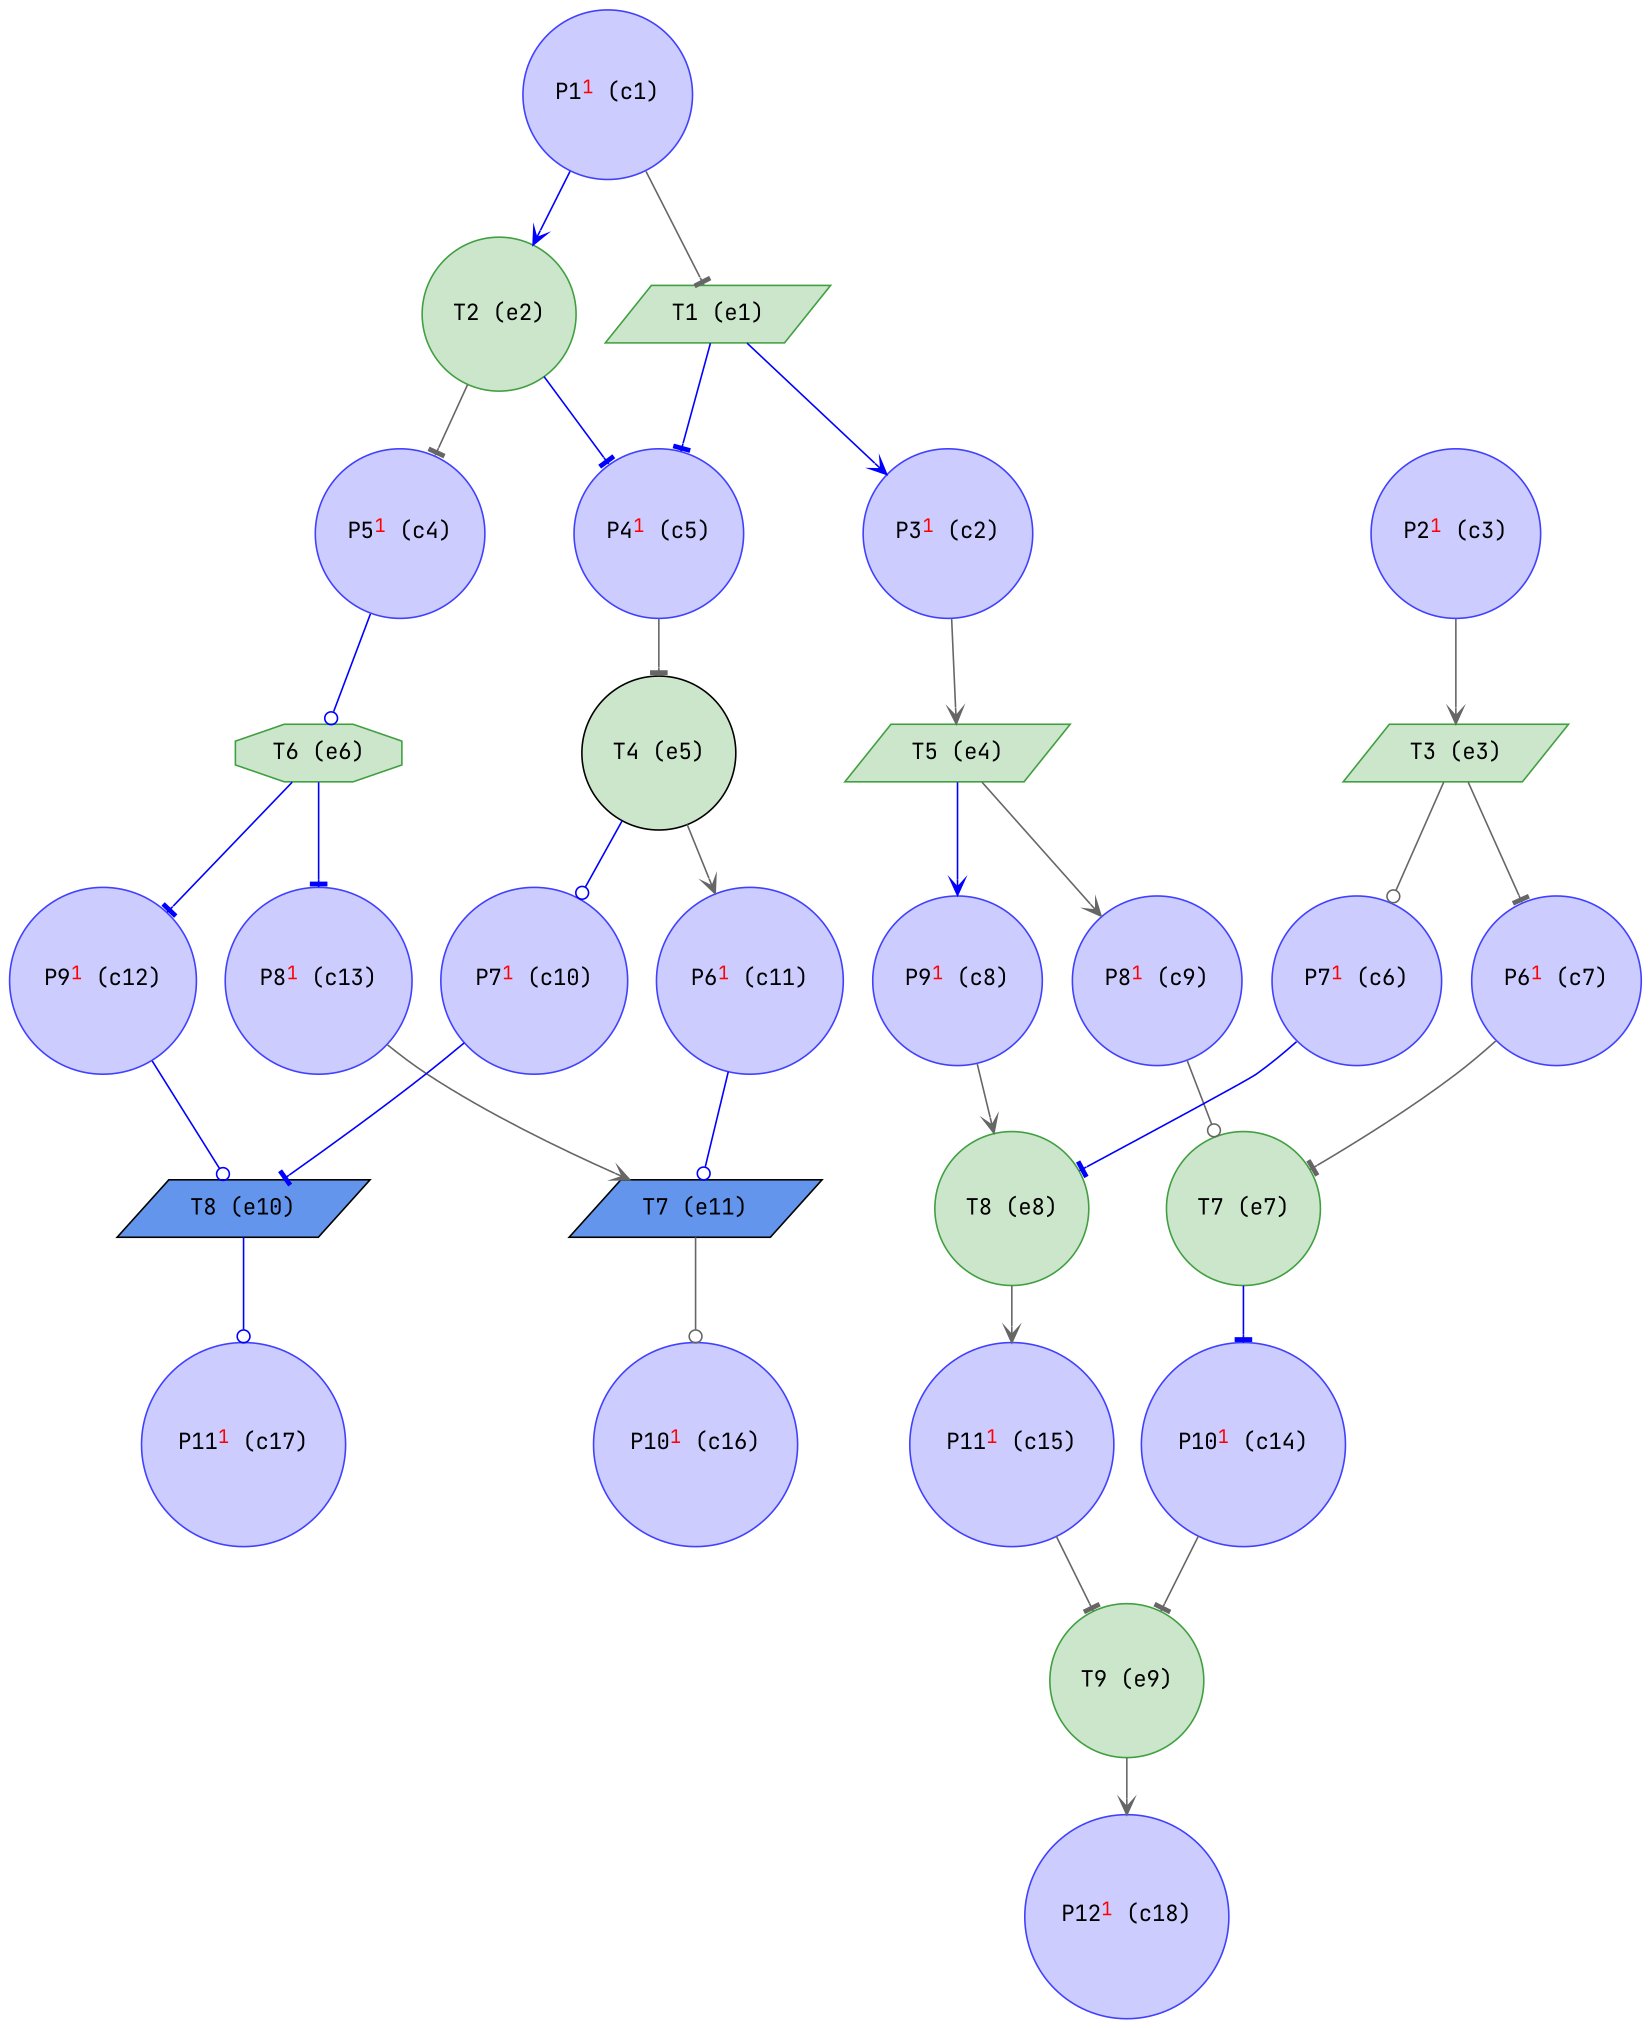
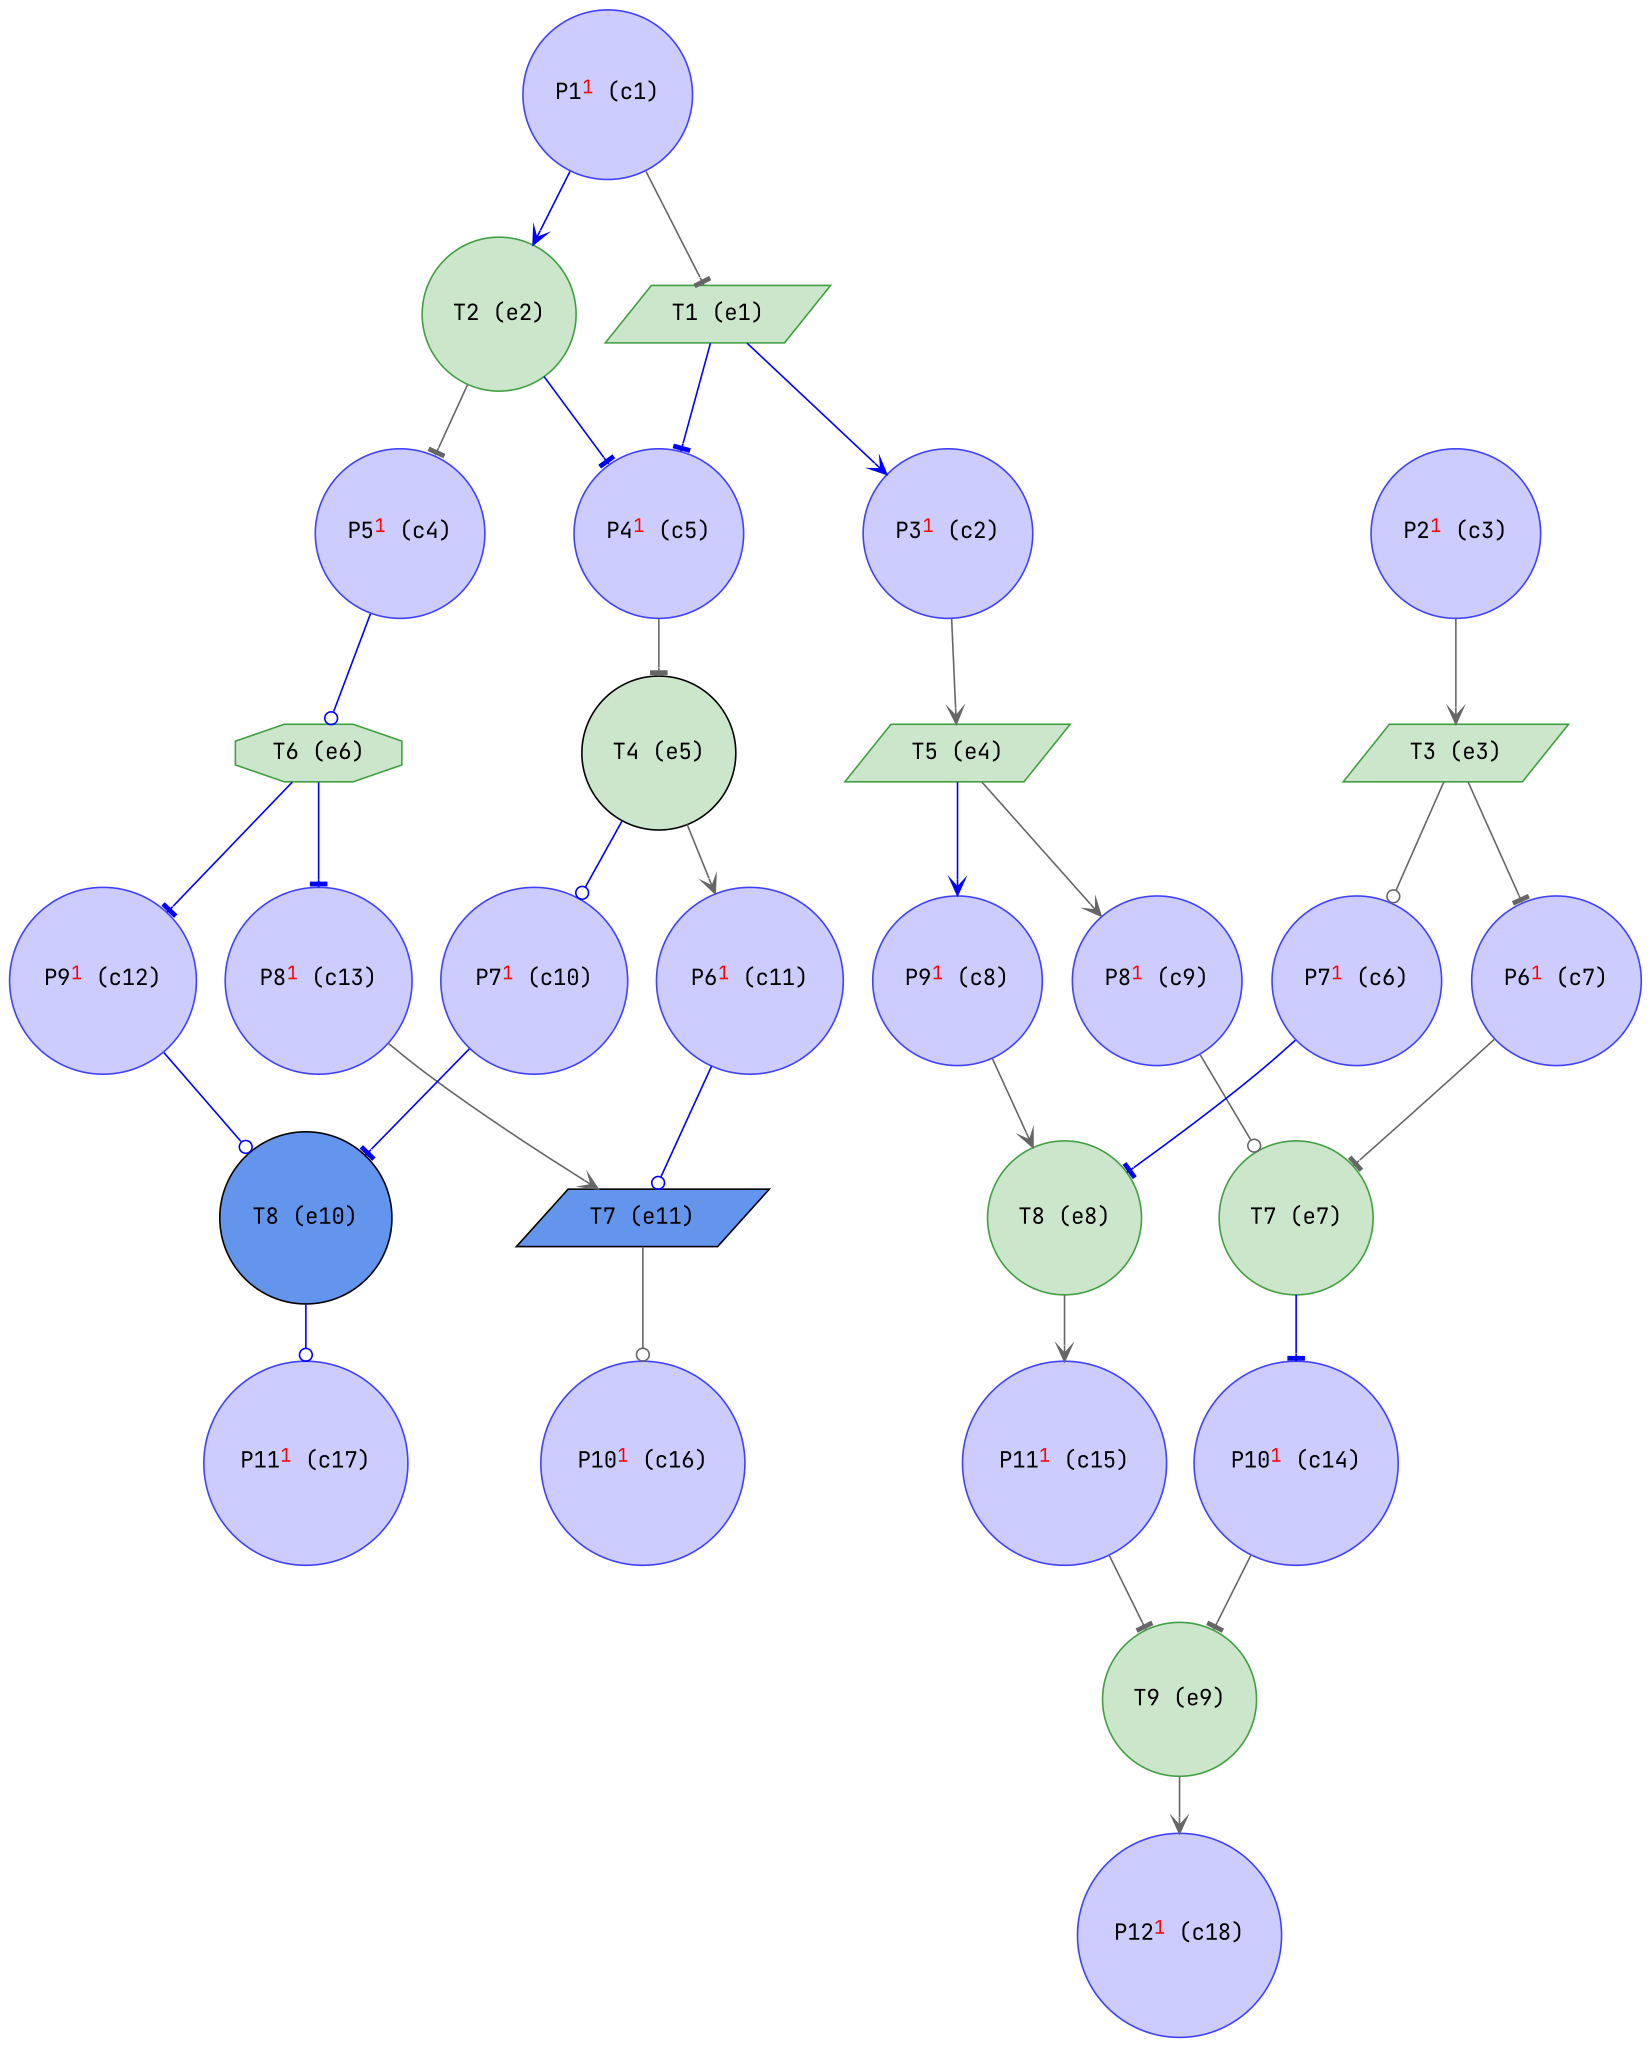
node "T8 (e10)": shape parallelogram -> circle
